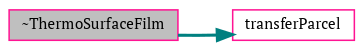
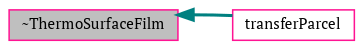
edge "~ThermoSurfaceFilm" -> "transferParcel": reversed
